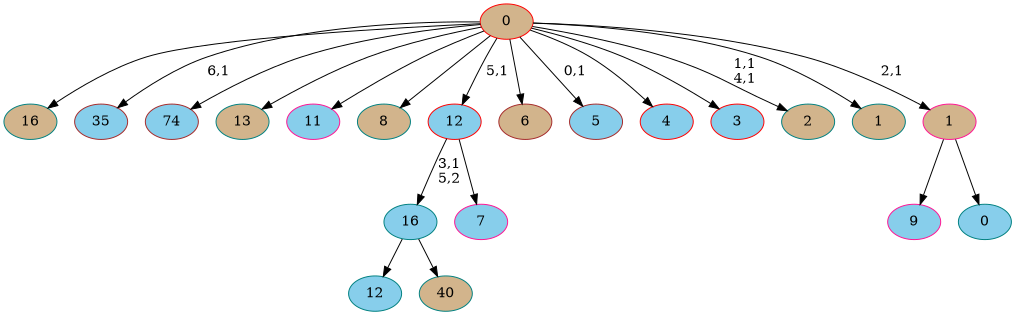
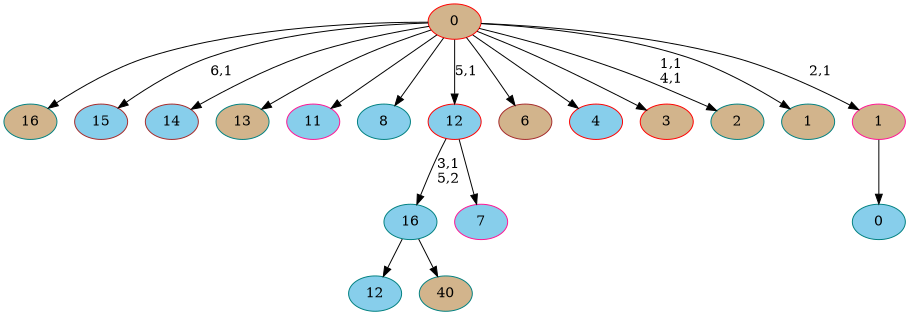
node "35": label "35" -> "15"
node "74": label "74" -> "14"
node "8": fillcolor tan -> skyblue
node "5": removed
node "3": fillcolor skyblue -> tan
node "9": removed
